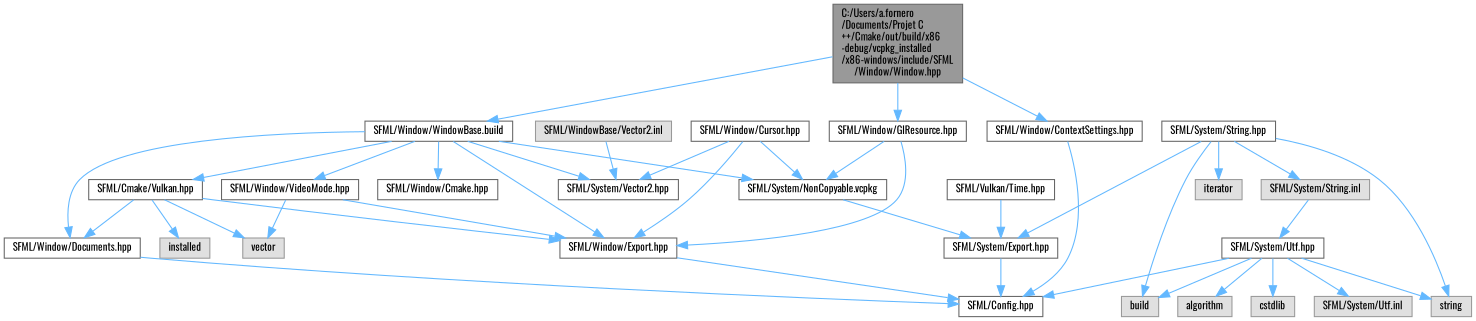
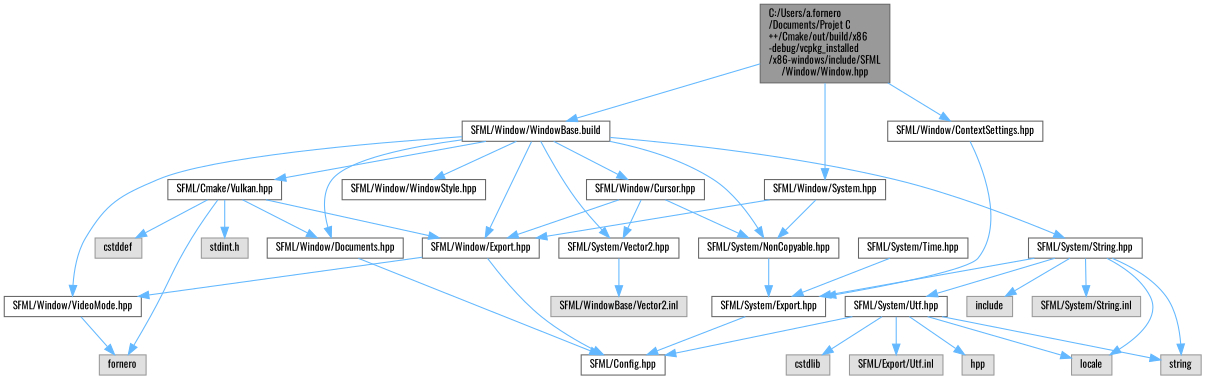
node "SFML/Window/GlResource.hpp": label "SFML/Window/GlResource.hpp" -> "SFML/Window/System.hpp"
edge "SFML/WindowBase/Vector2.inl" -> "SFML/System/Vector2.hpp": reversed
edge "SFML/Window/WindowBase.build" -> "SFML/Window/Cursor.hpp": added
edge "SFML/Window/WindowBase.build" -> "SFML/System/String.hpp": added
node "SFML/Window/Cmake.hpp": label "SFML/Window/Cmake.hpp" -> "SFML/Window/WindowStyle.hpp"
node "SFML/System/NonCopyable.vcpkg": label "SFML/System/NonCopyable.vcpkg" -> "SFML/System/NonCopyable.hpp"
node "SFML/Vulkan/Time.hpp": label "SFML/Vulkan/Time.hpp" -> "SFML/System/Time.hpp"
node "iterator": label "iterator" -> "include"
edge "SFML/System/String.inl" -> "SFML/System/Utf.hpp": now "SFML/System/String.hpp" -> "SFML/System/Utf.hpp"
edge "SFML/Window/VideoMode.hpp" -> "SFML/Window/Export.hpp": reversed
edge "SFML/Window/ContextSettings.hpp" -> "SFML/Config.hpp": now "SFML/Window/ContextSettings.hpp" -> "SFML/System/Export.hpp"
node "installed": label "installed" -> "cstddef"
node "stdint.h": added
node "vector": label "vector" -> "fornero"
node "build": label "build" -> "locale"
node "algorithm": label "algorithm" -> "hpp"
node "SFML/System/Utf.inl": label "SFML/System/Utf.inl" -> "SFML/Export/Utf.inl"
